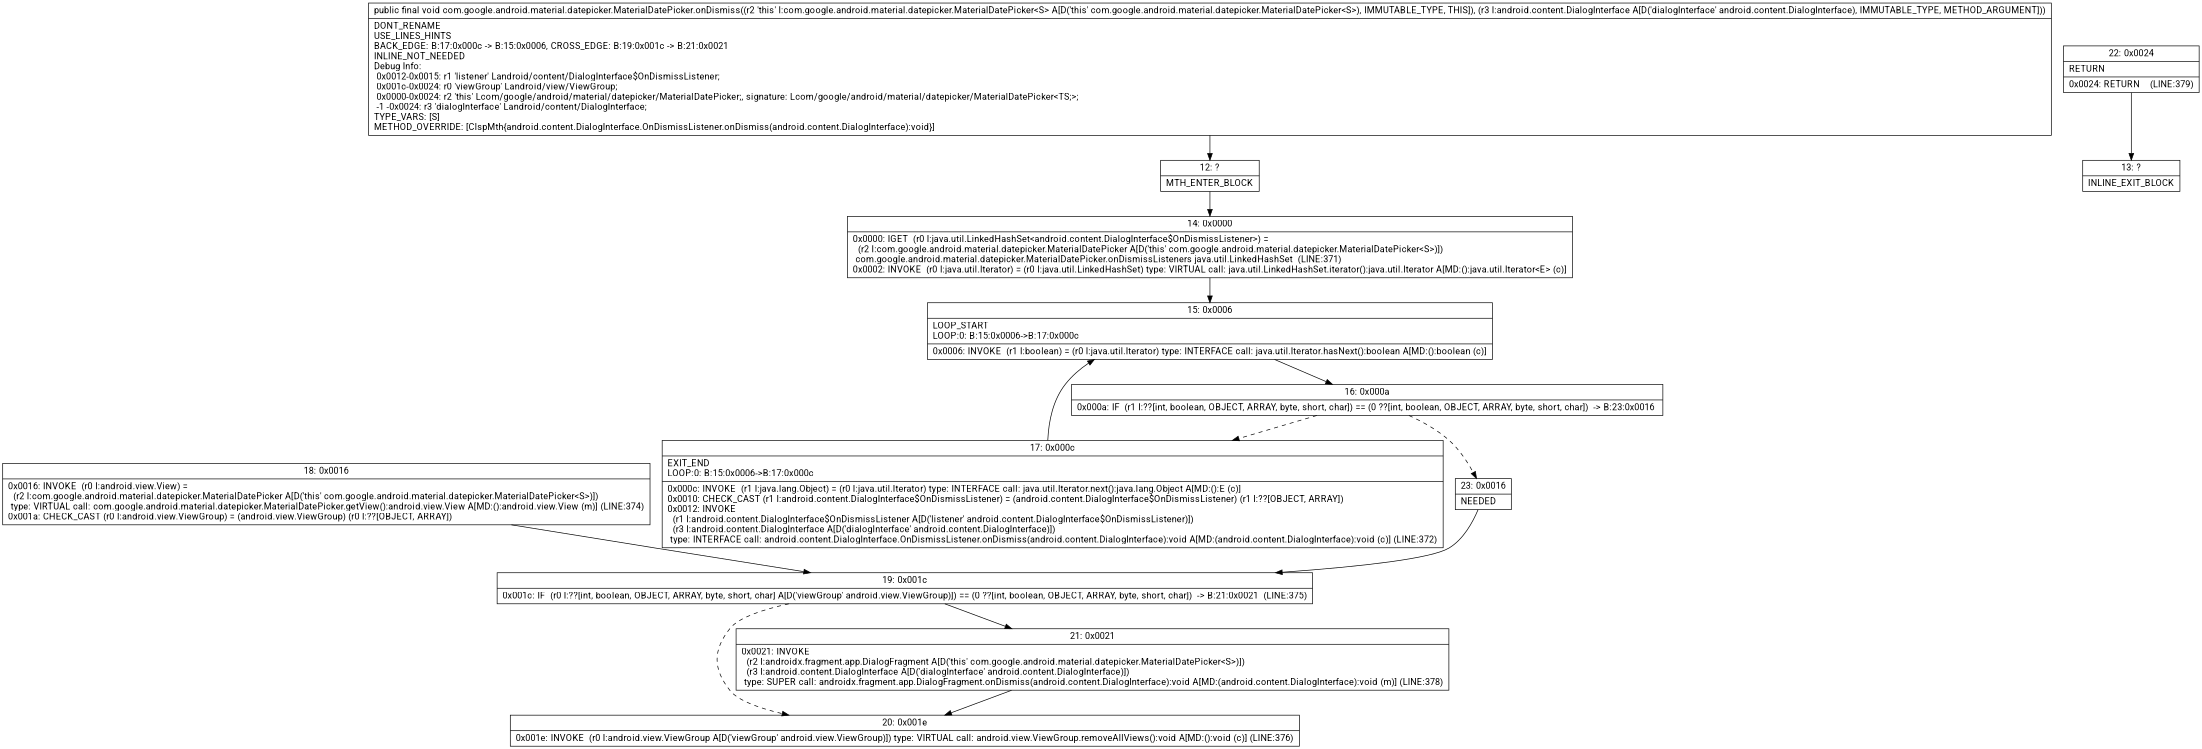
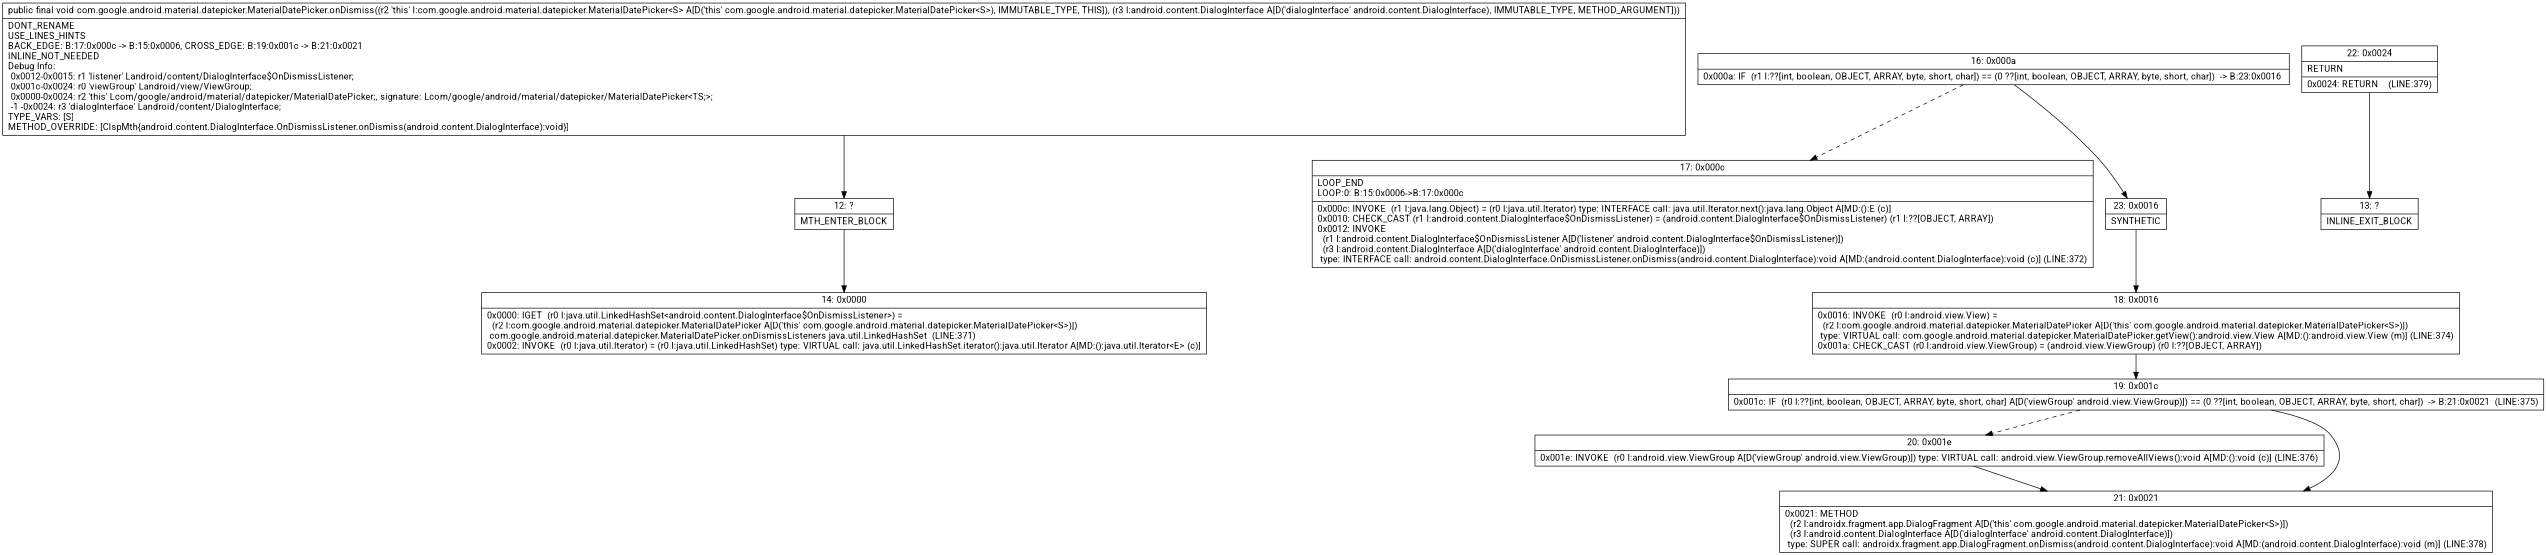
node "15: 0x0006": removed
edge "16: 0x000a" -> "23: 0x0016": style dashed -> solid
node "17: 0x000c": text "EXIT_END" -> "LOOP_END"
node "23: 0x0016": text "NEEDED" -> "SYNTHETIC"
edge "23: 0x0016" -> "19: 0x001c": now "23: 0x0016" -> "18: 0x0016"
node "21: 0x0021": text "0x0021: INVOKE" -> "0x0021: METHOD"
edge "21: 0x0021" -> "20: 0x001e": reversed
